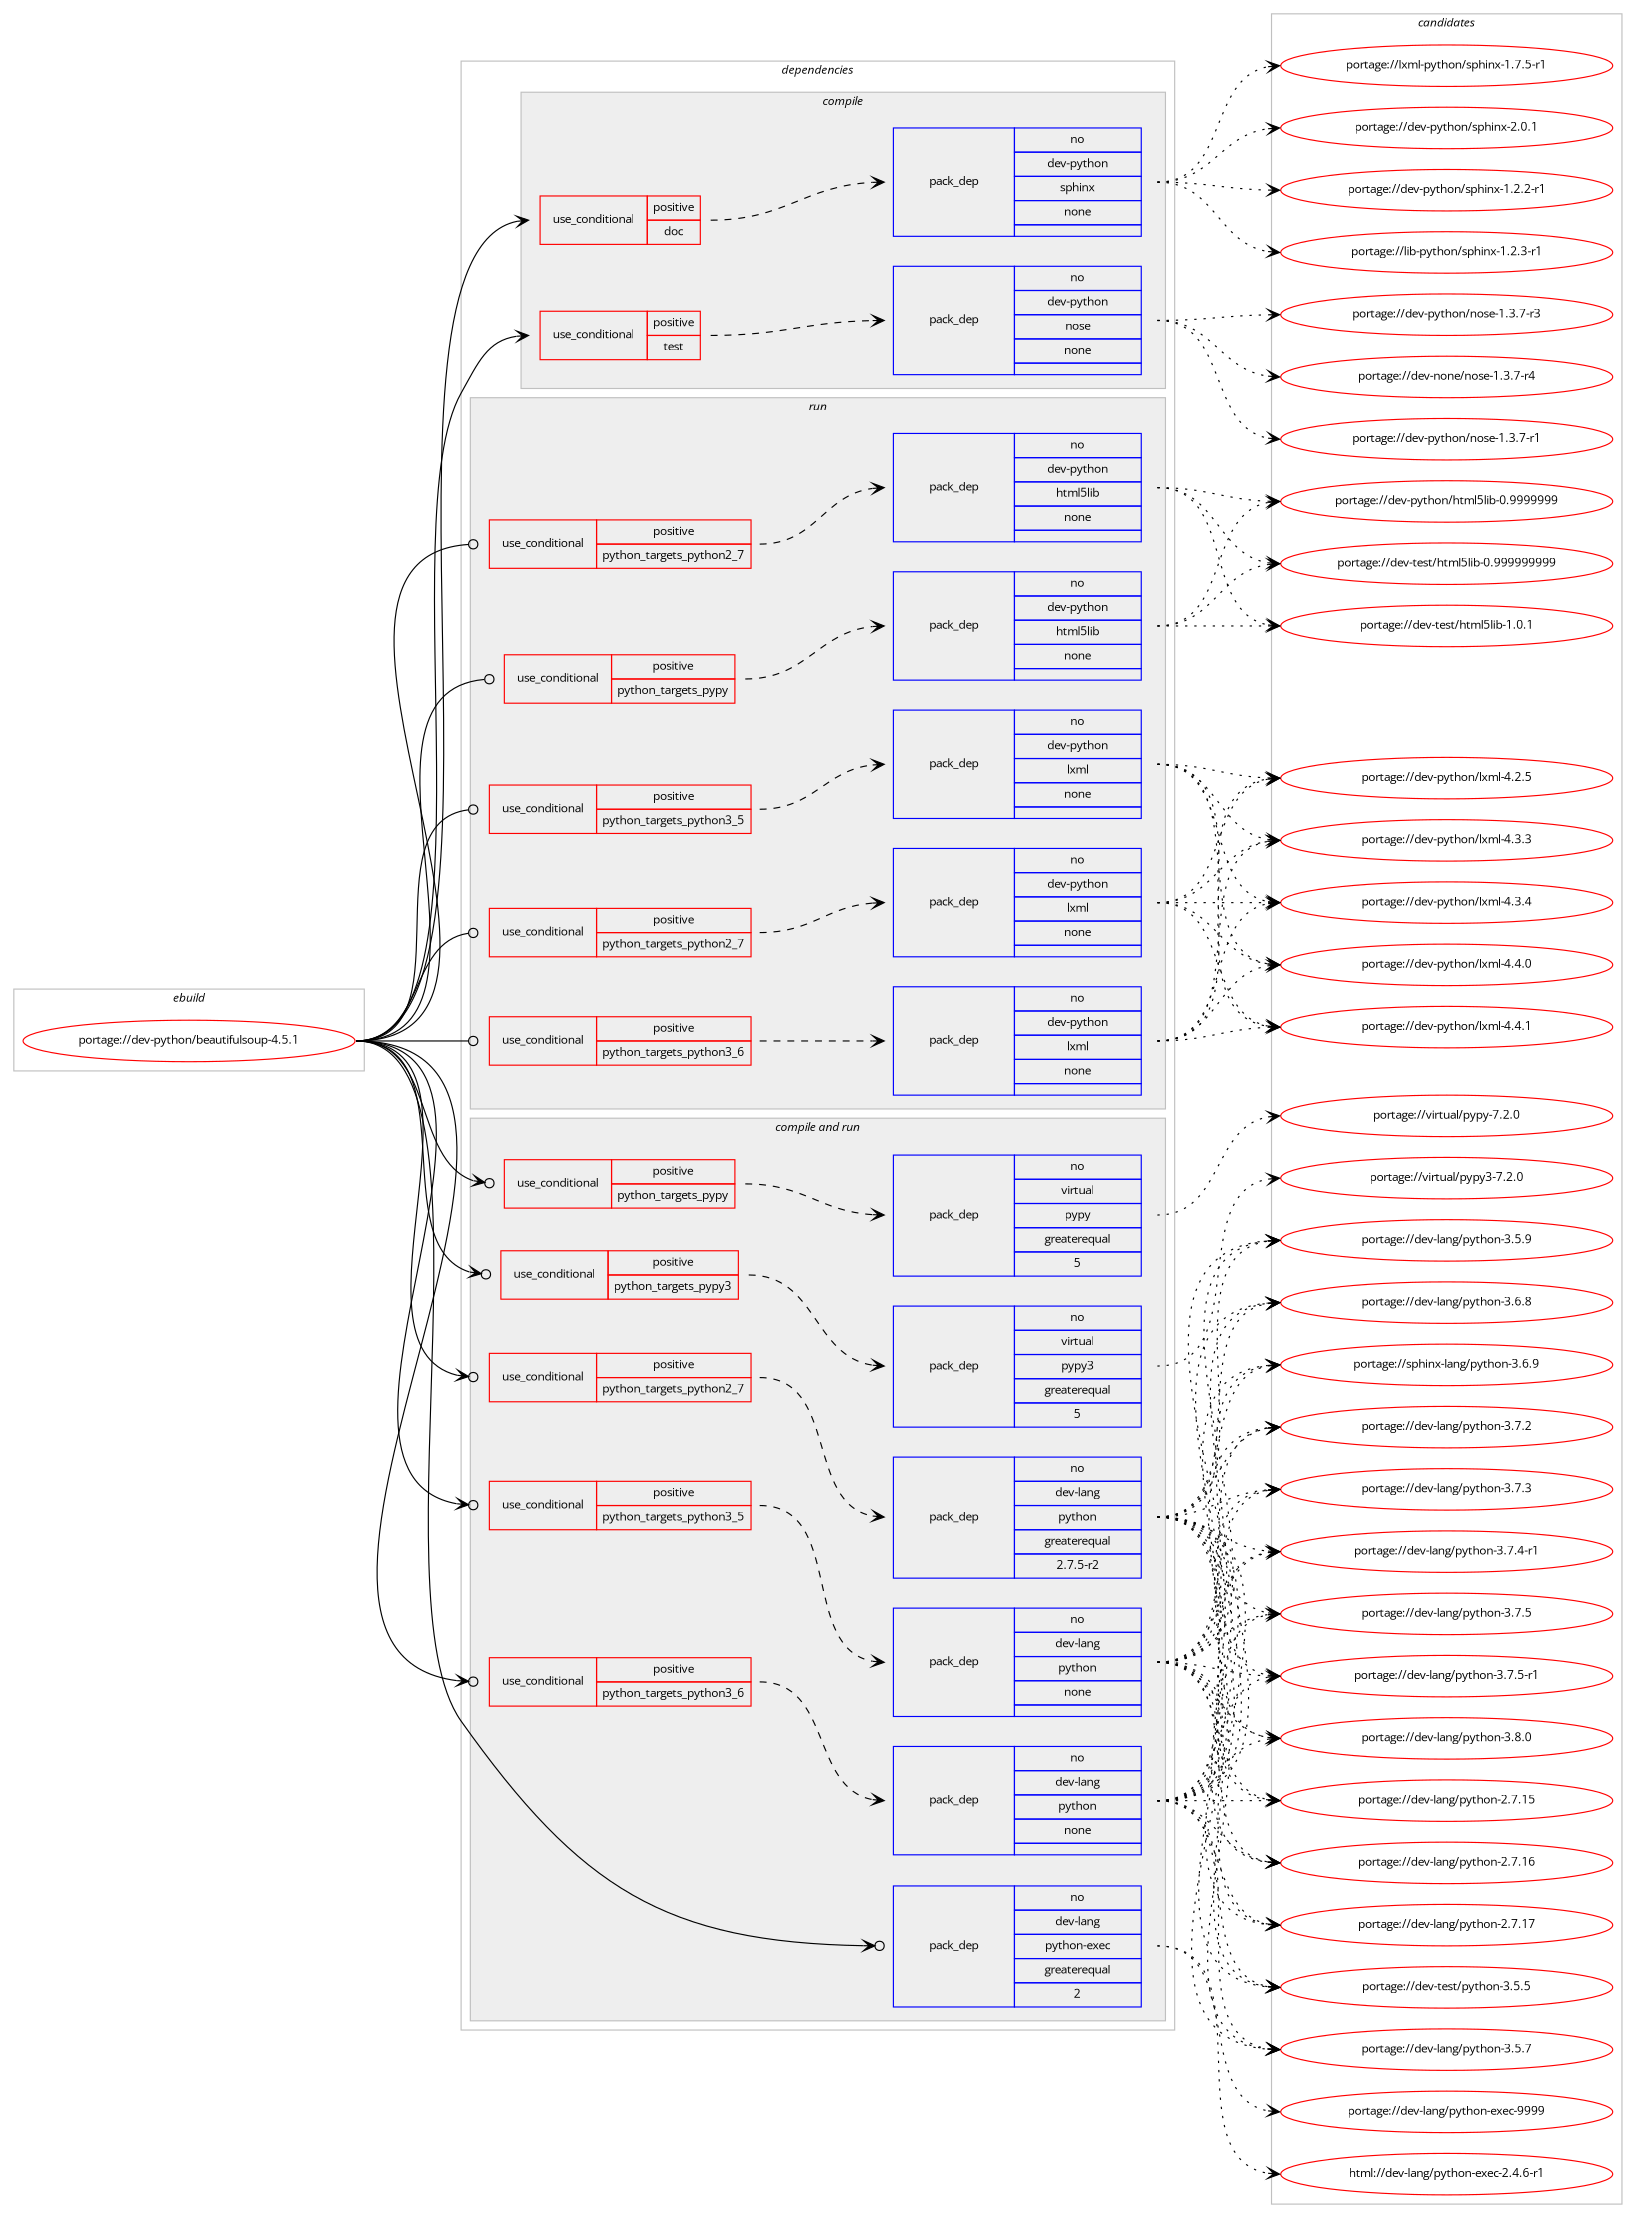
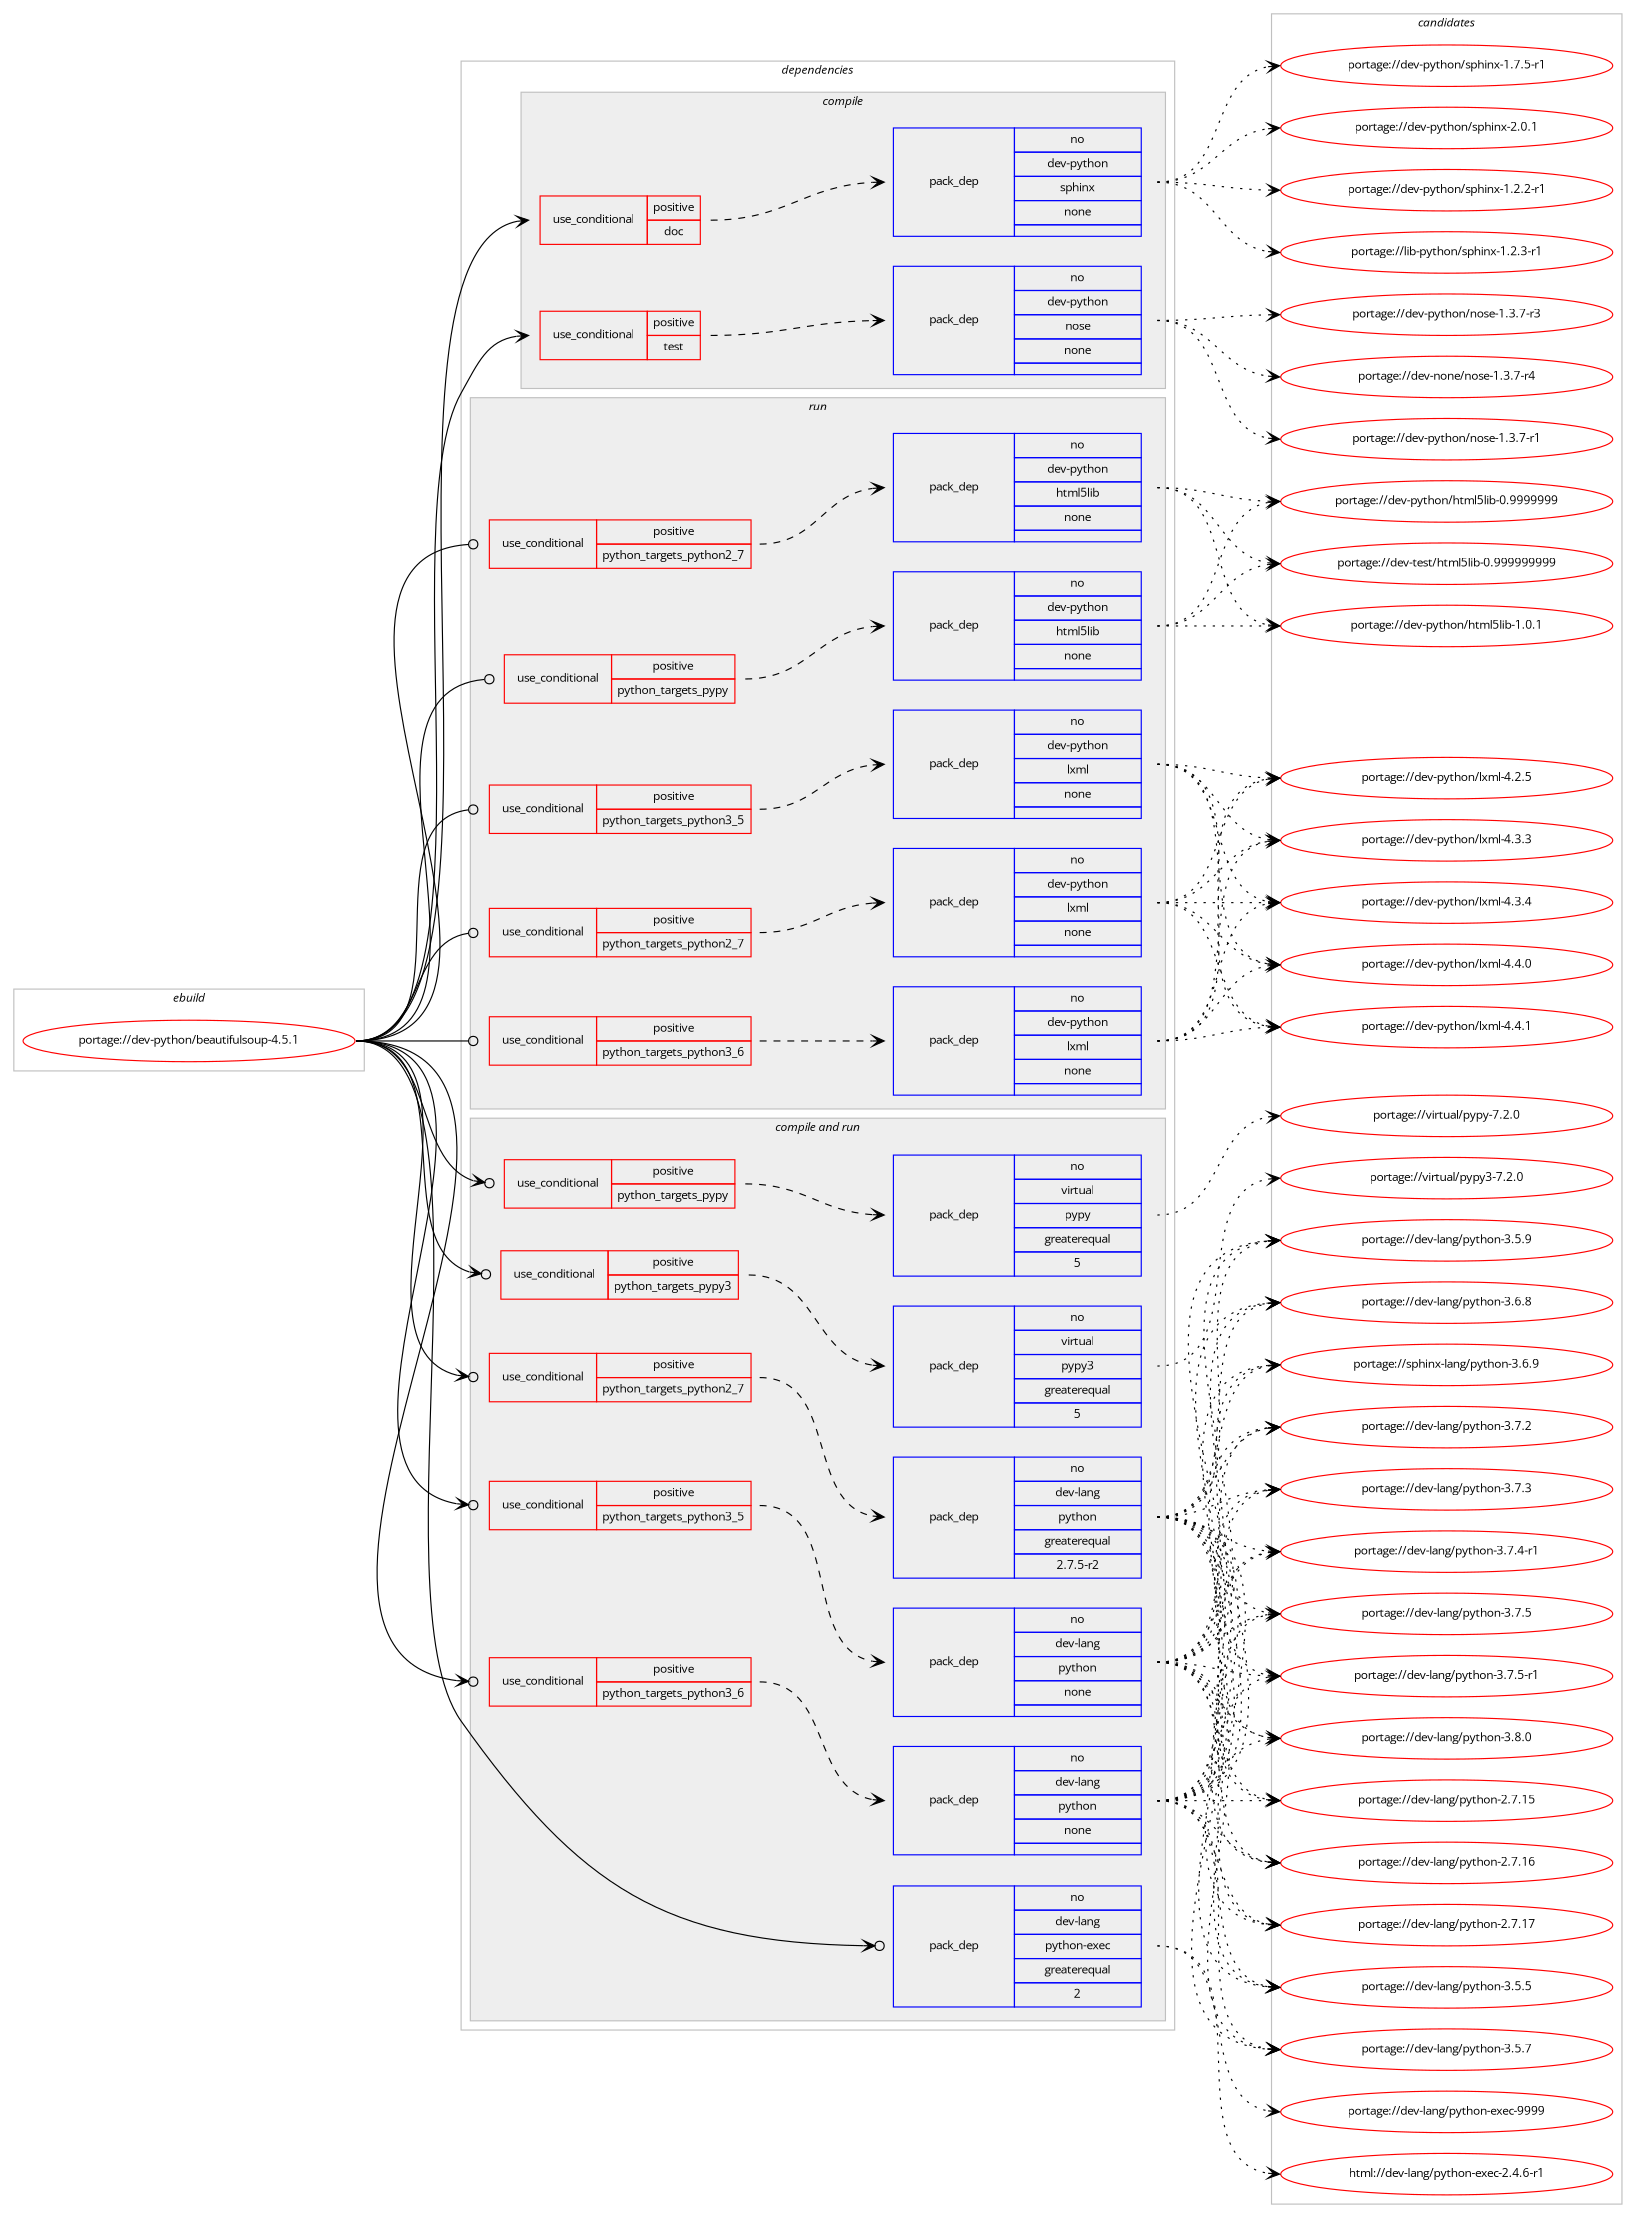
node "portage://lxml-python/sphinx-1.7.5-r1": label "portage://lxml-python/sphinx-1.7.5-r1" -> "portage://dev-python/sphinx-1.7.5-r1"
node "portage://dev-test/html5lib-1.0.1": label "portage://dev-test/html5lib-1.0.1" -> "portage://dev-python/html5lib-1.0.1"
node "portage://dev-test/python-3.5.5": label "portage://dev-test/python-3.5.5" -> "portage://dev-lang/python-3.5.5"
